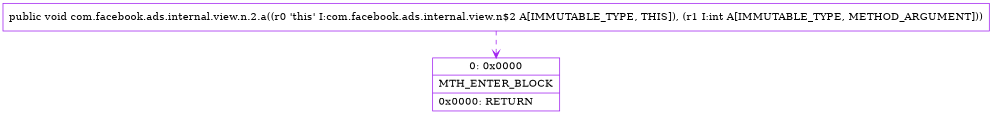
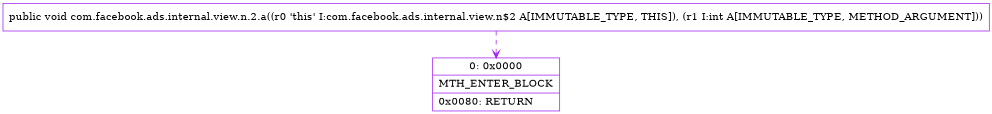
node "0: 0x0000": text "0x0000: RETURN" -> "0x0080: RETURN"
